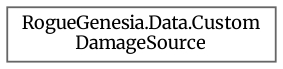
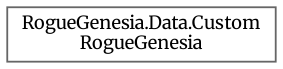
node "RogueGenesia.Data.Custom DamageSource": label "RogueGenesia.Data.Custom DamageSource" -> "RogueGenesia.Data.Custom RogueGenesia"
